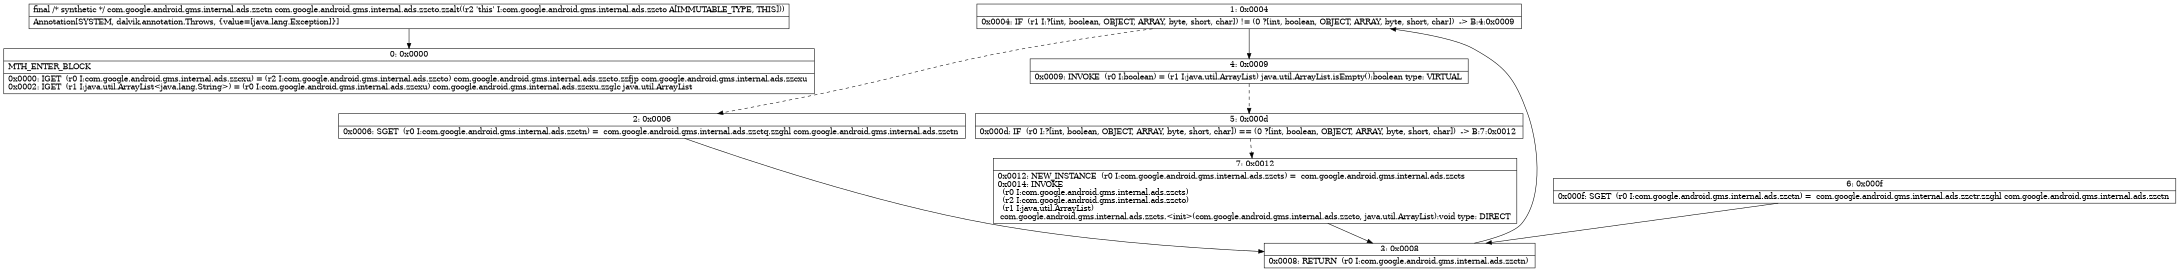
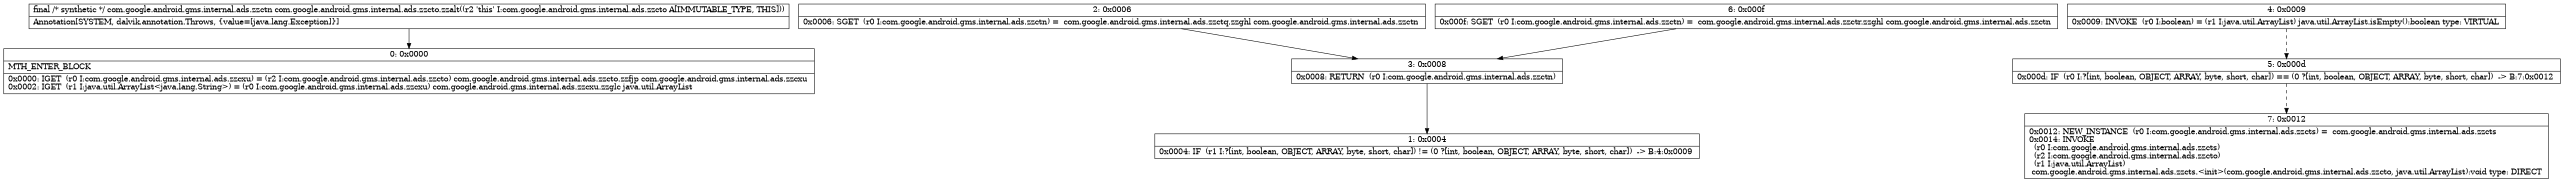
edge "1: 0x0004" -> "4: 0x0009": removed
edge "1: 0x0004" -> "2: 0x0006": removed
edge "7: 0x0012" -> "3: 0x0008": removed
